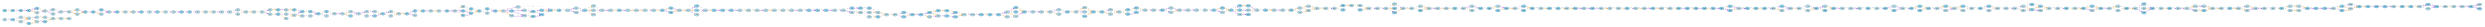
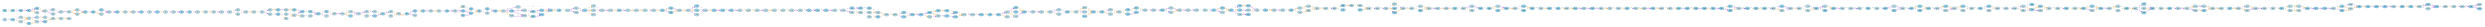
edge "S80" -> "S81": reversed
